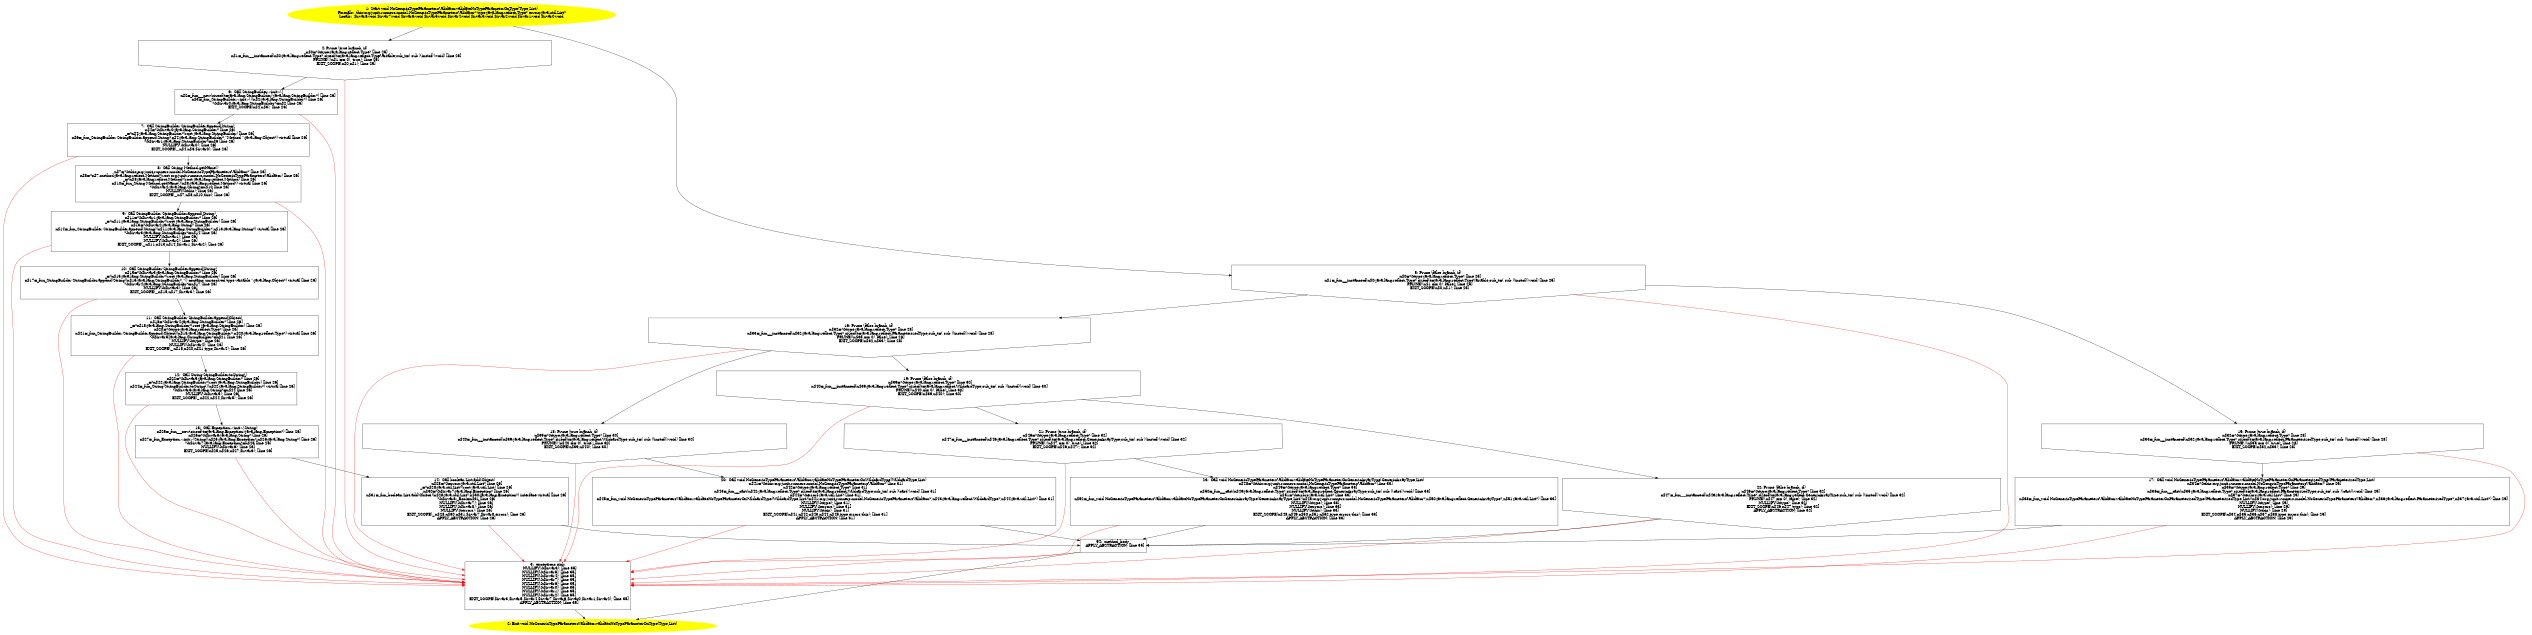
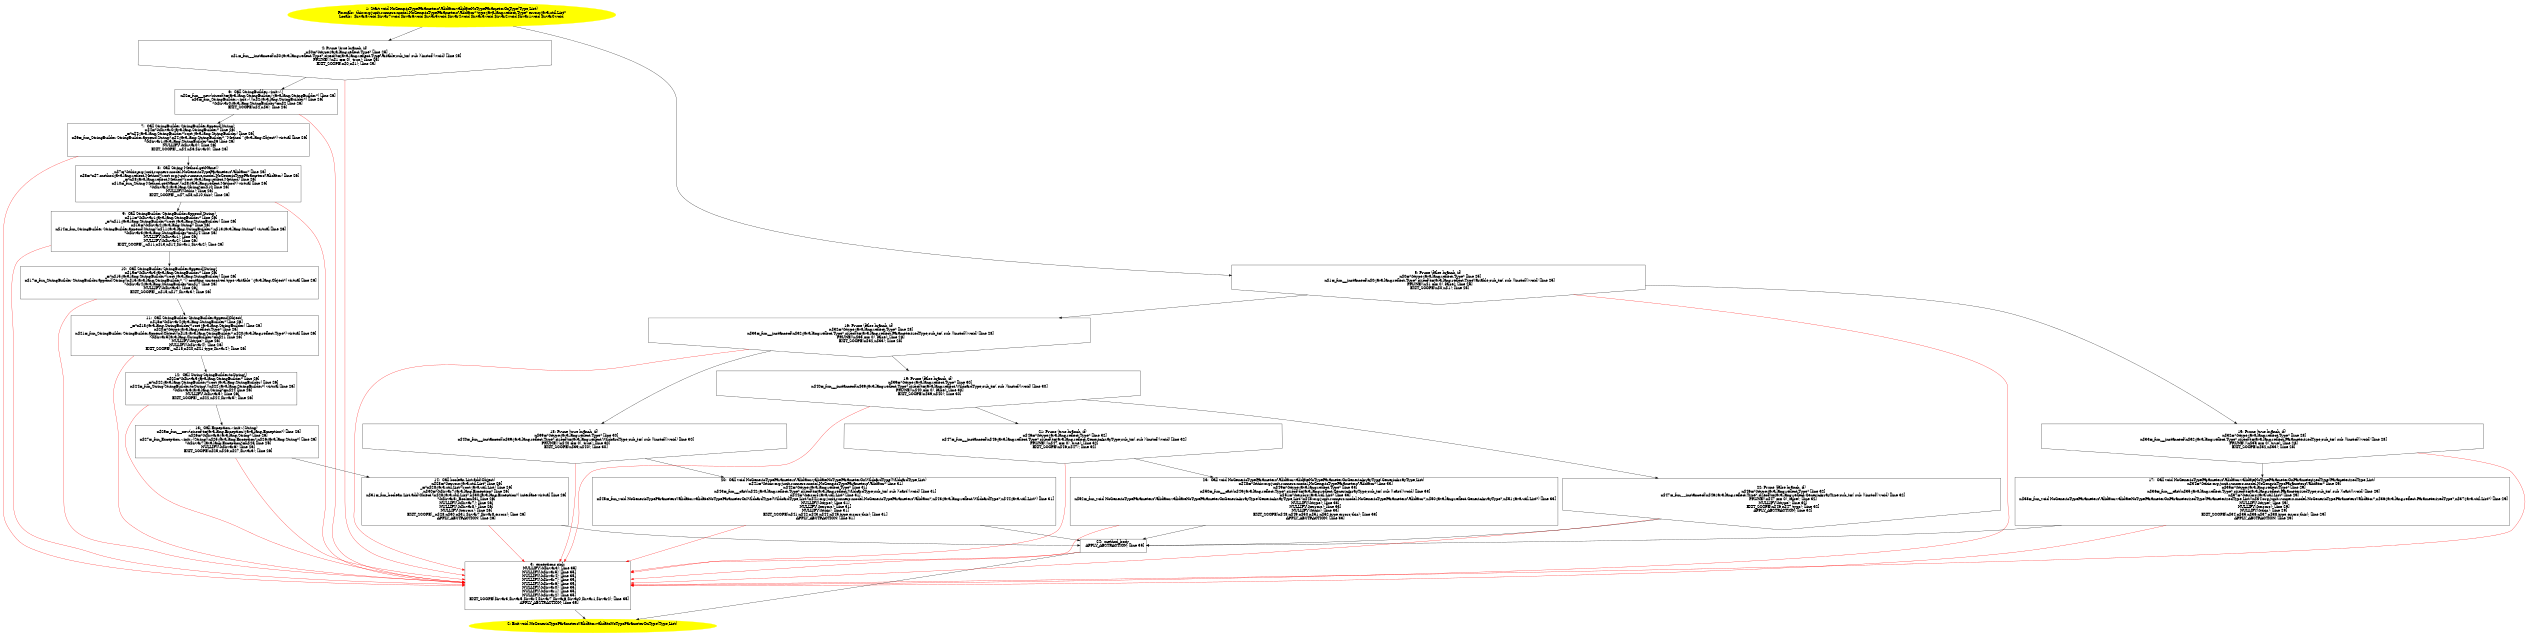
node "94:  method_body APPLY_ABSTRACTION; [line 35]": label "94:  method_body APPLY_ABSTRACTION; [line 35]" -> "24:  method_body APPLY_ABSTRACTION; [line 35]"
